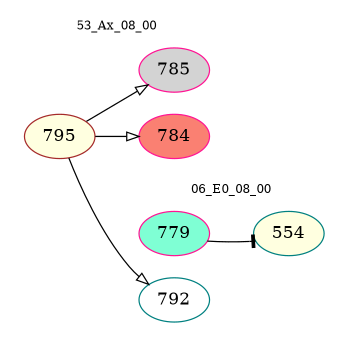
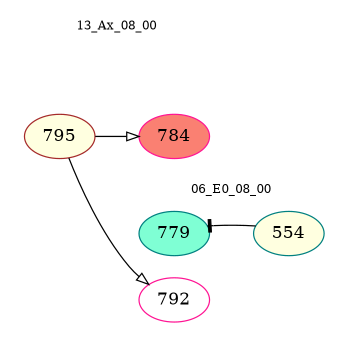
cluster "53_Ax_08_00": label "53_Ax_08_00" -> "13_Ax_08_00"
node "785": removed
node "779": color deeppink -> teal
edge "779" -> "554": reversed
node "792": color teal -> deeppink
